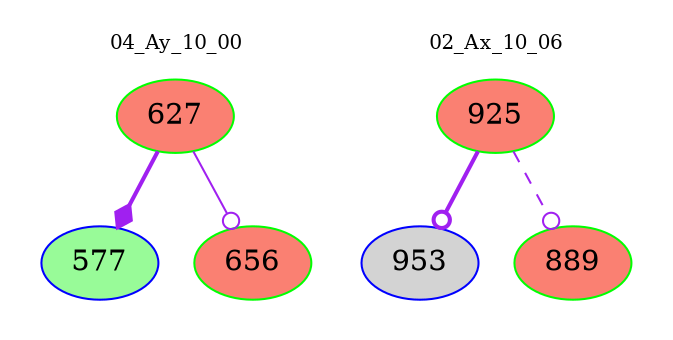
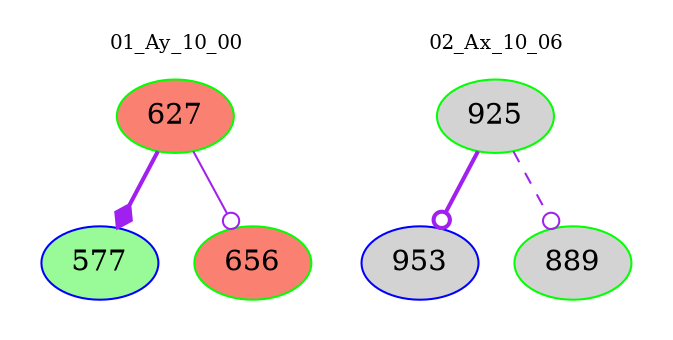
cluster "04_Ay_10_00": label "04_Ay_10_00" -> "01_Ay_10_00"
node "925": fillcolor salmon -> lightgrey
node "889": fillcolor salmon -> lightgrey
